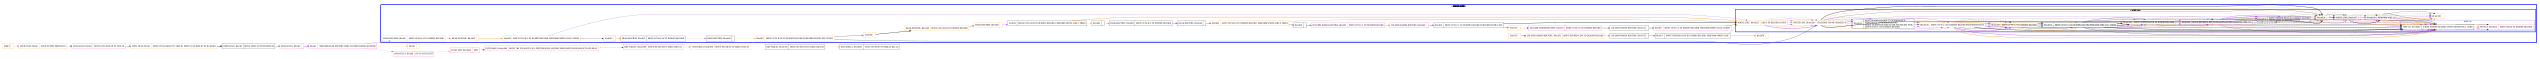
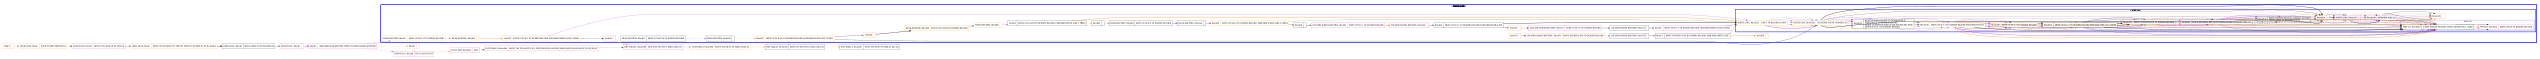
edge "Block54" -> "HEAD-ROUTINE. Block55": now "Block54" -> "INIT-TABLE1. Block189"
edge "INIT-TABLE1. Block190" -> "INIT-TABLE1. Block191": added
